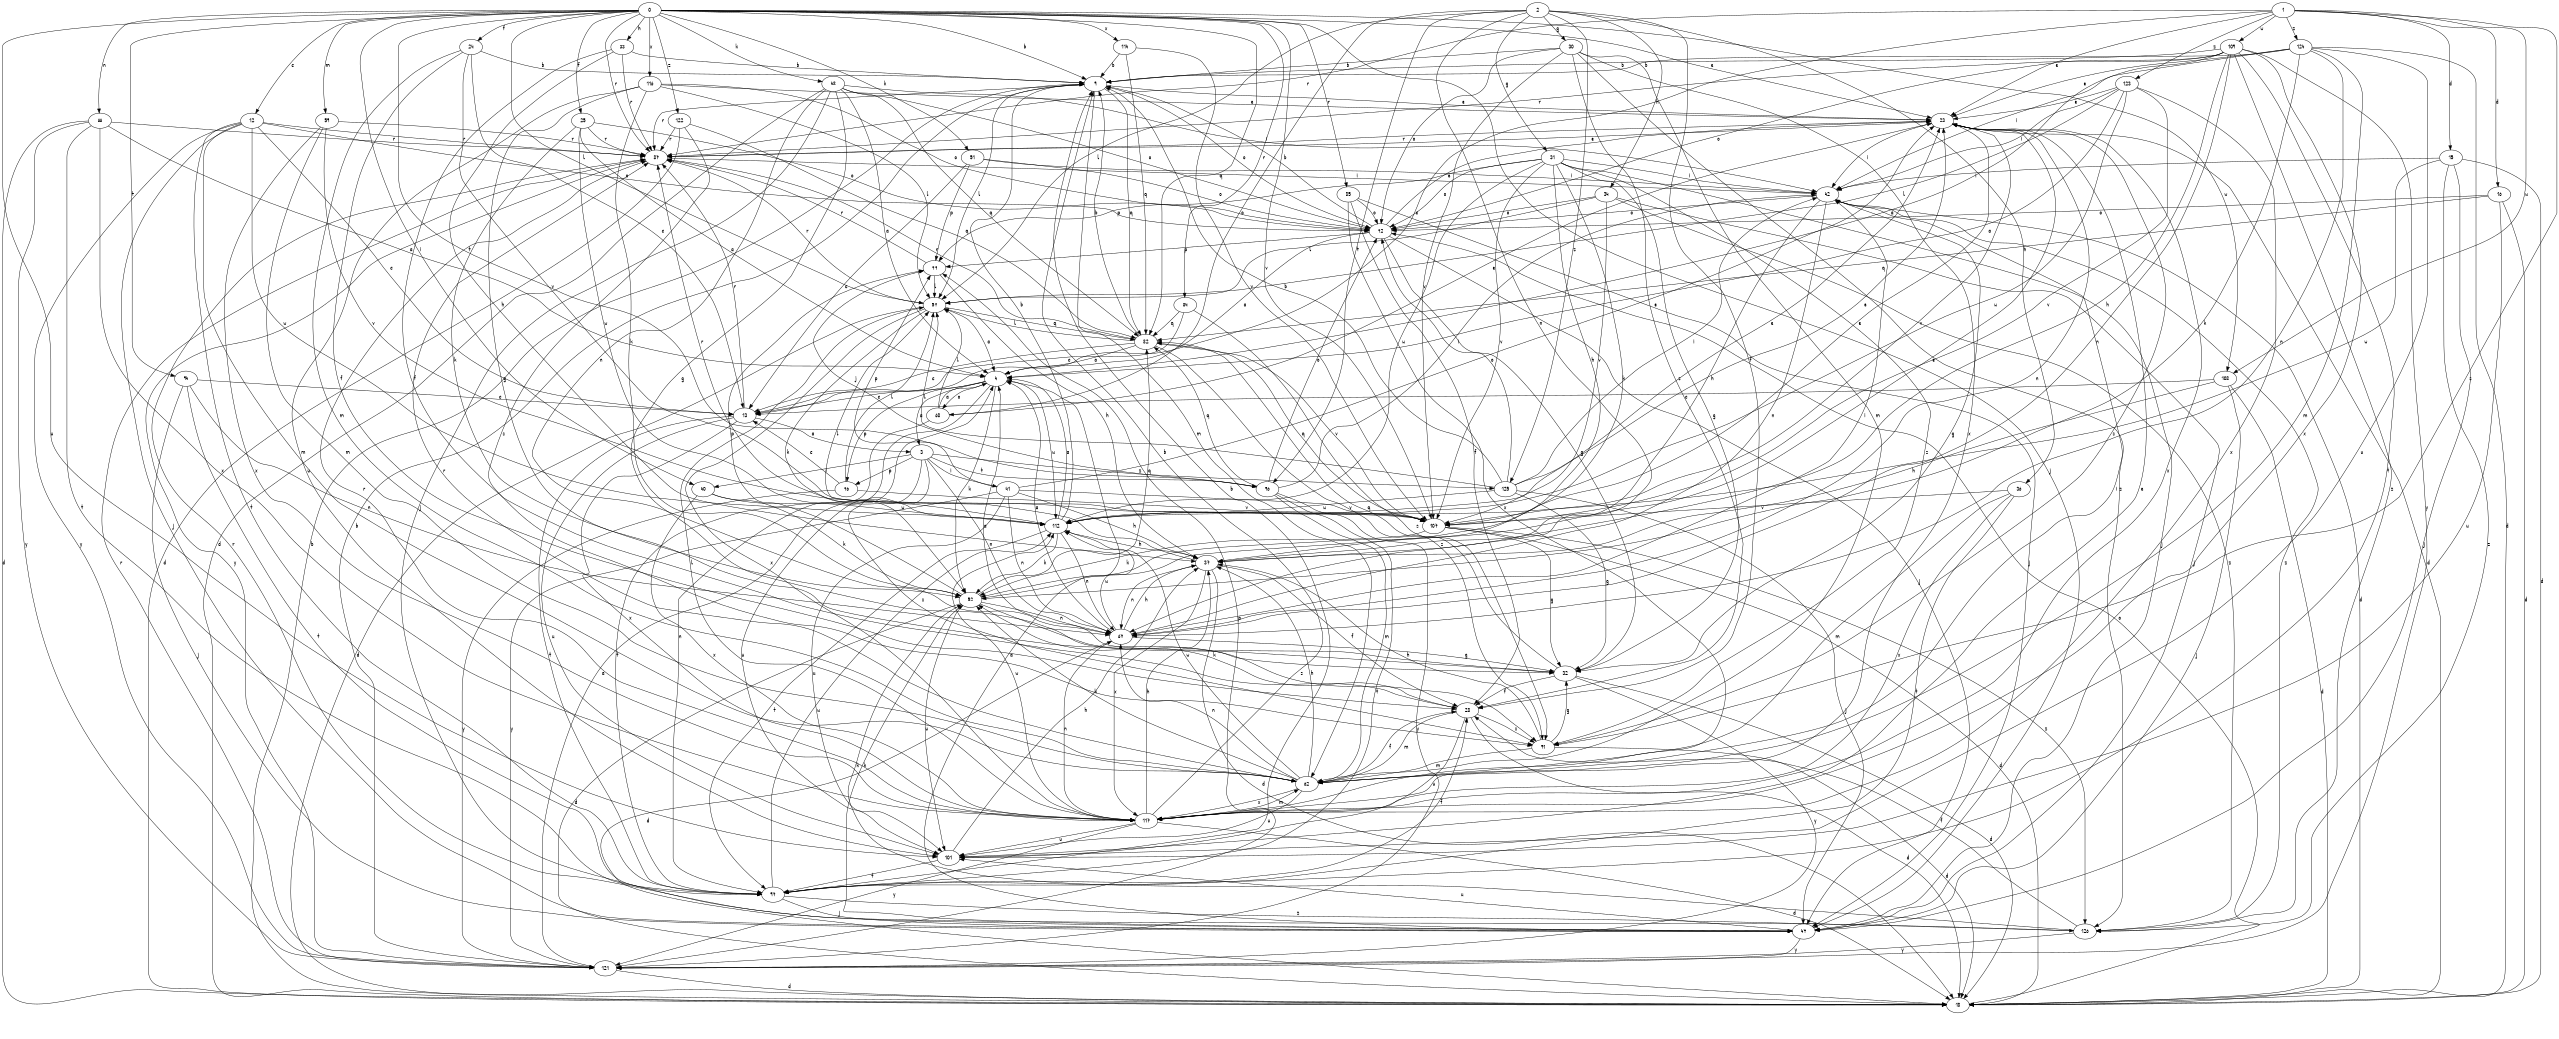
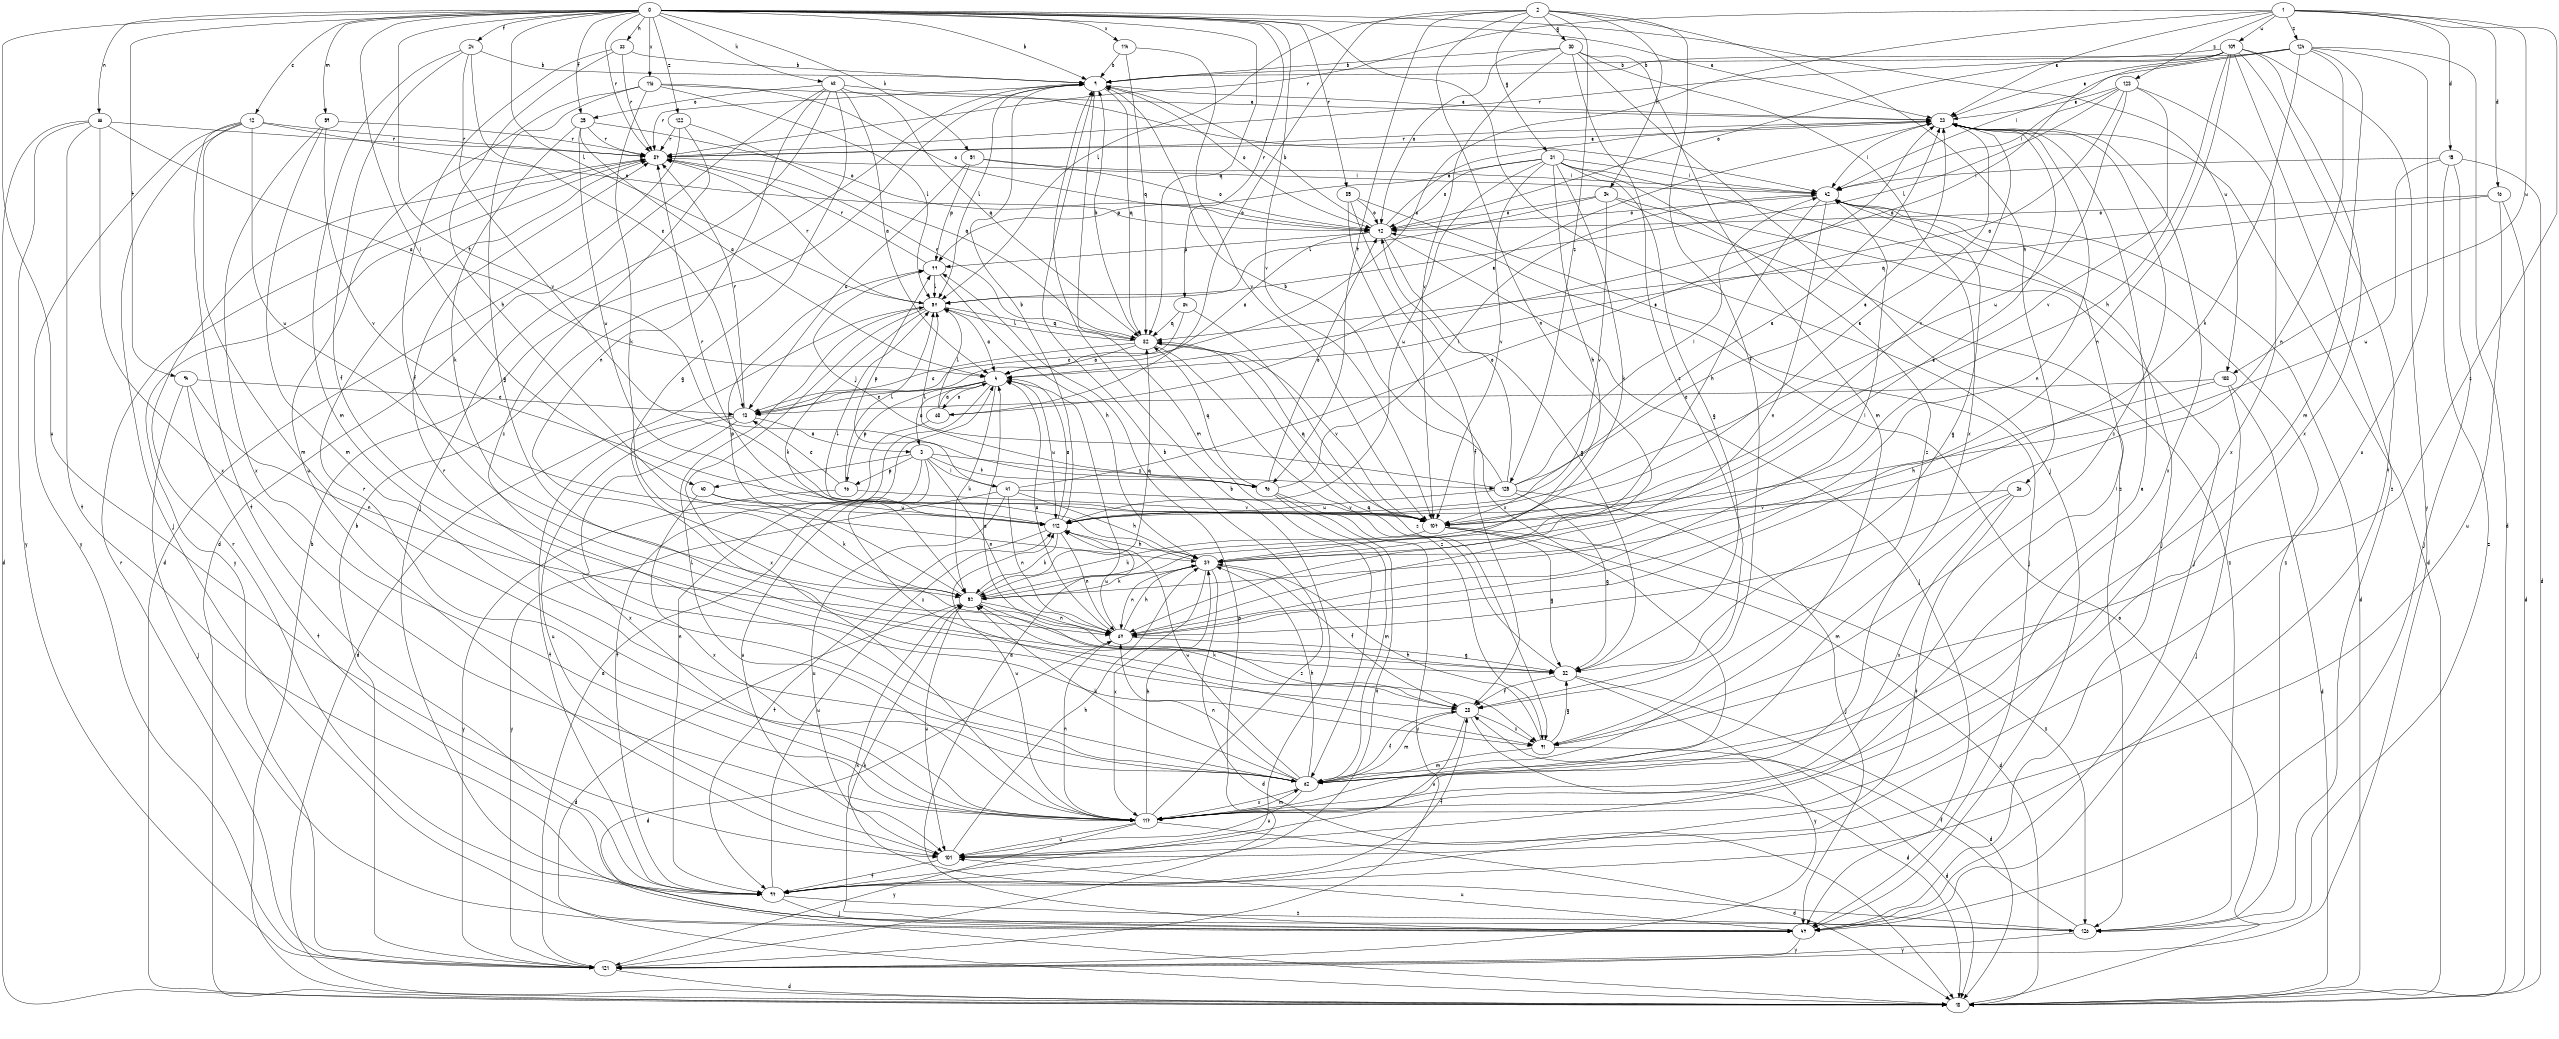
edge "48" -> "72": now "48" -> "25"
edge "12" -> "13": removed, label "c"
edge "37" -> "52": added, label "k"
